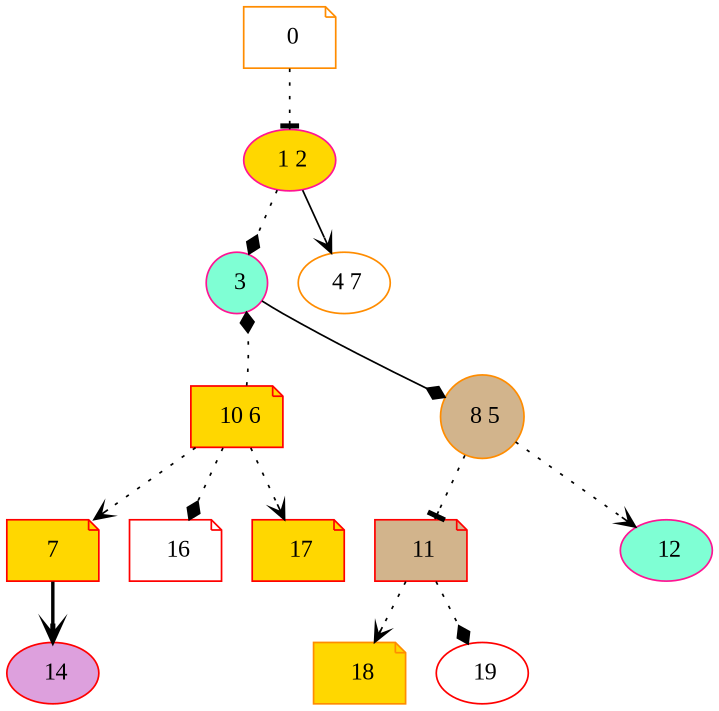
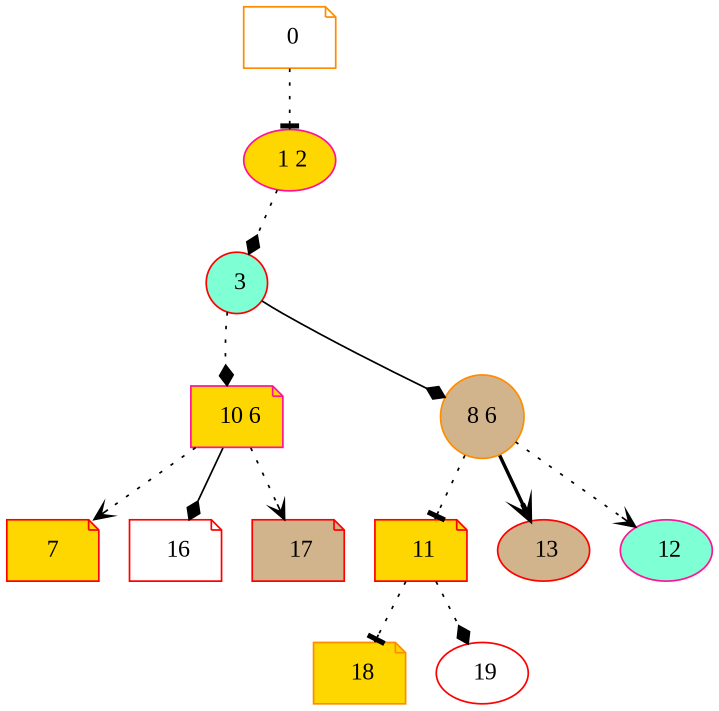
node "3": color deeppink -> red
node "4 7": removed
edge "10 6" -> "3": reversed
node "10 6": color red -> deeppink
node "8 5": label "8 5" -> "8 6"
edge "10 6" -> "16": style dotted -> solid
node "17": fillcolor gold -> tan
node "11": fillcolor tan -> gold
node "13": added
edge "11" -> "18": arrowhead vee -> tee
node "14": removed
